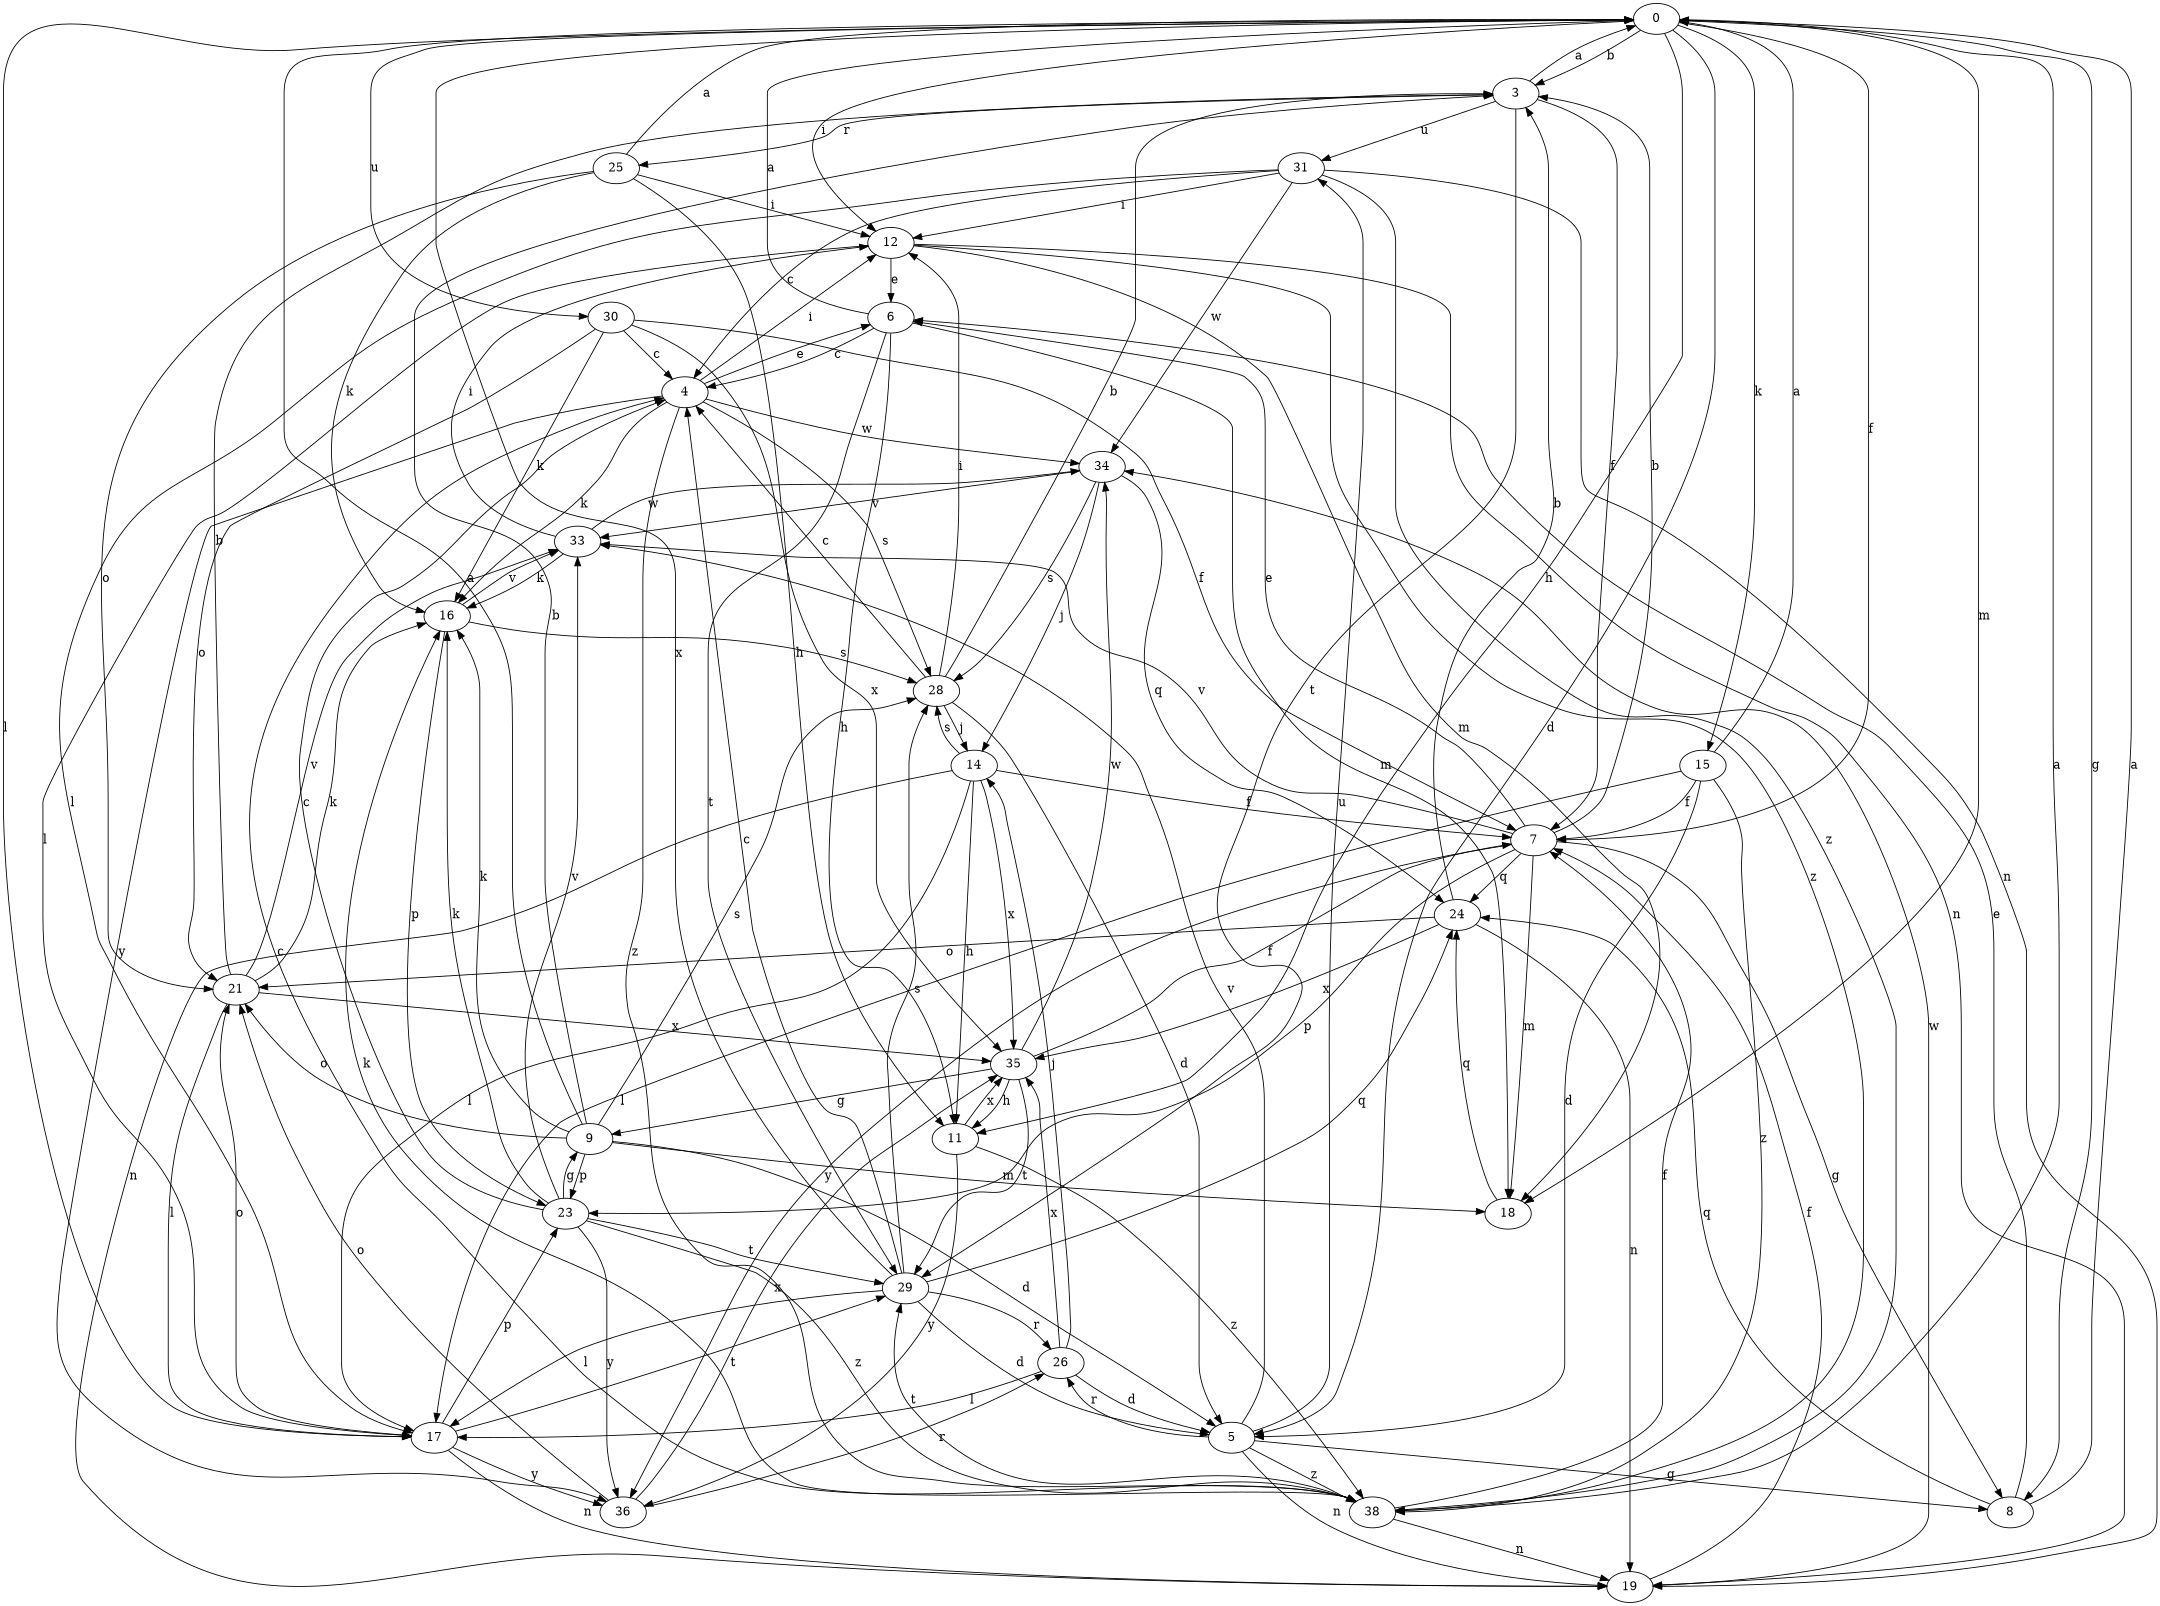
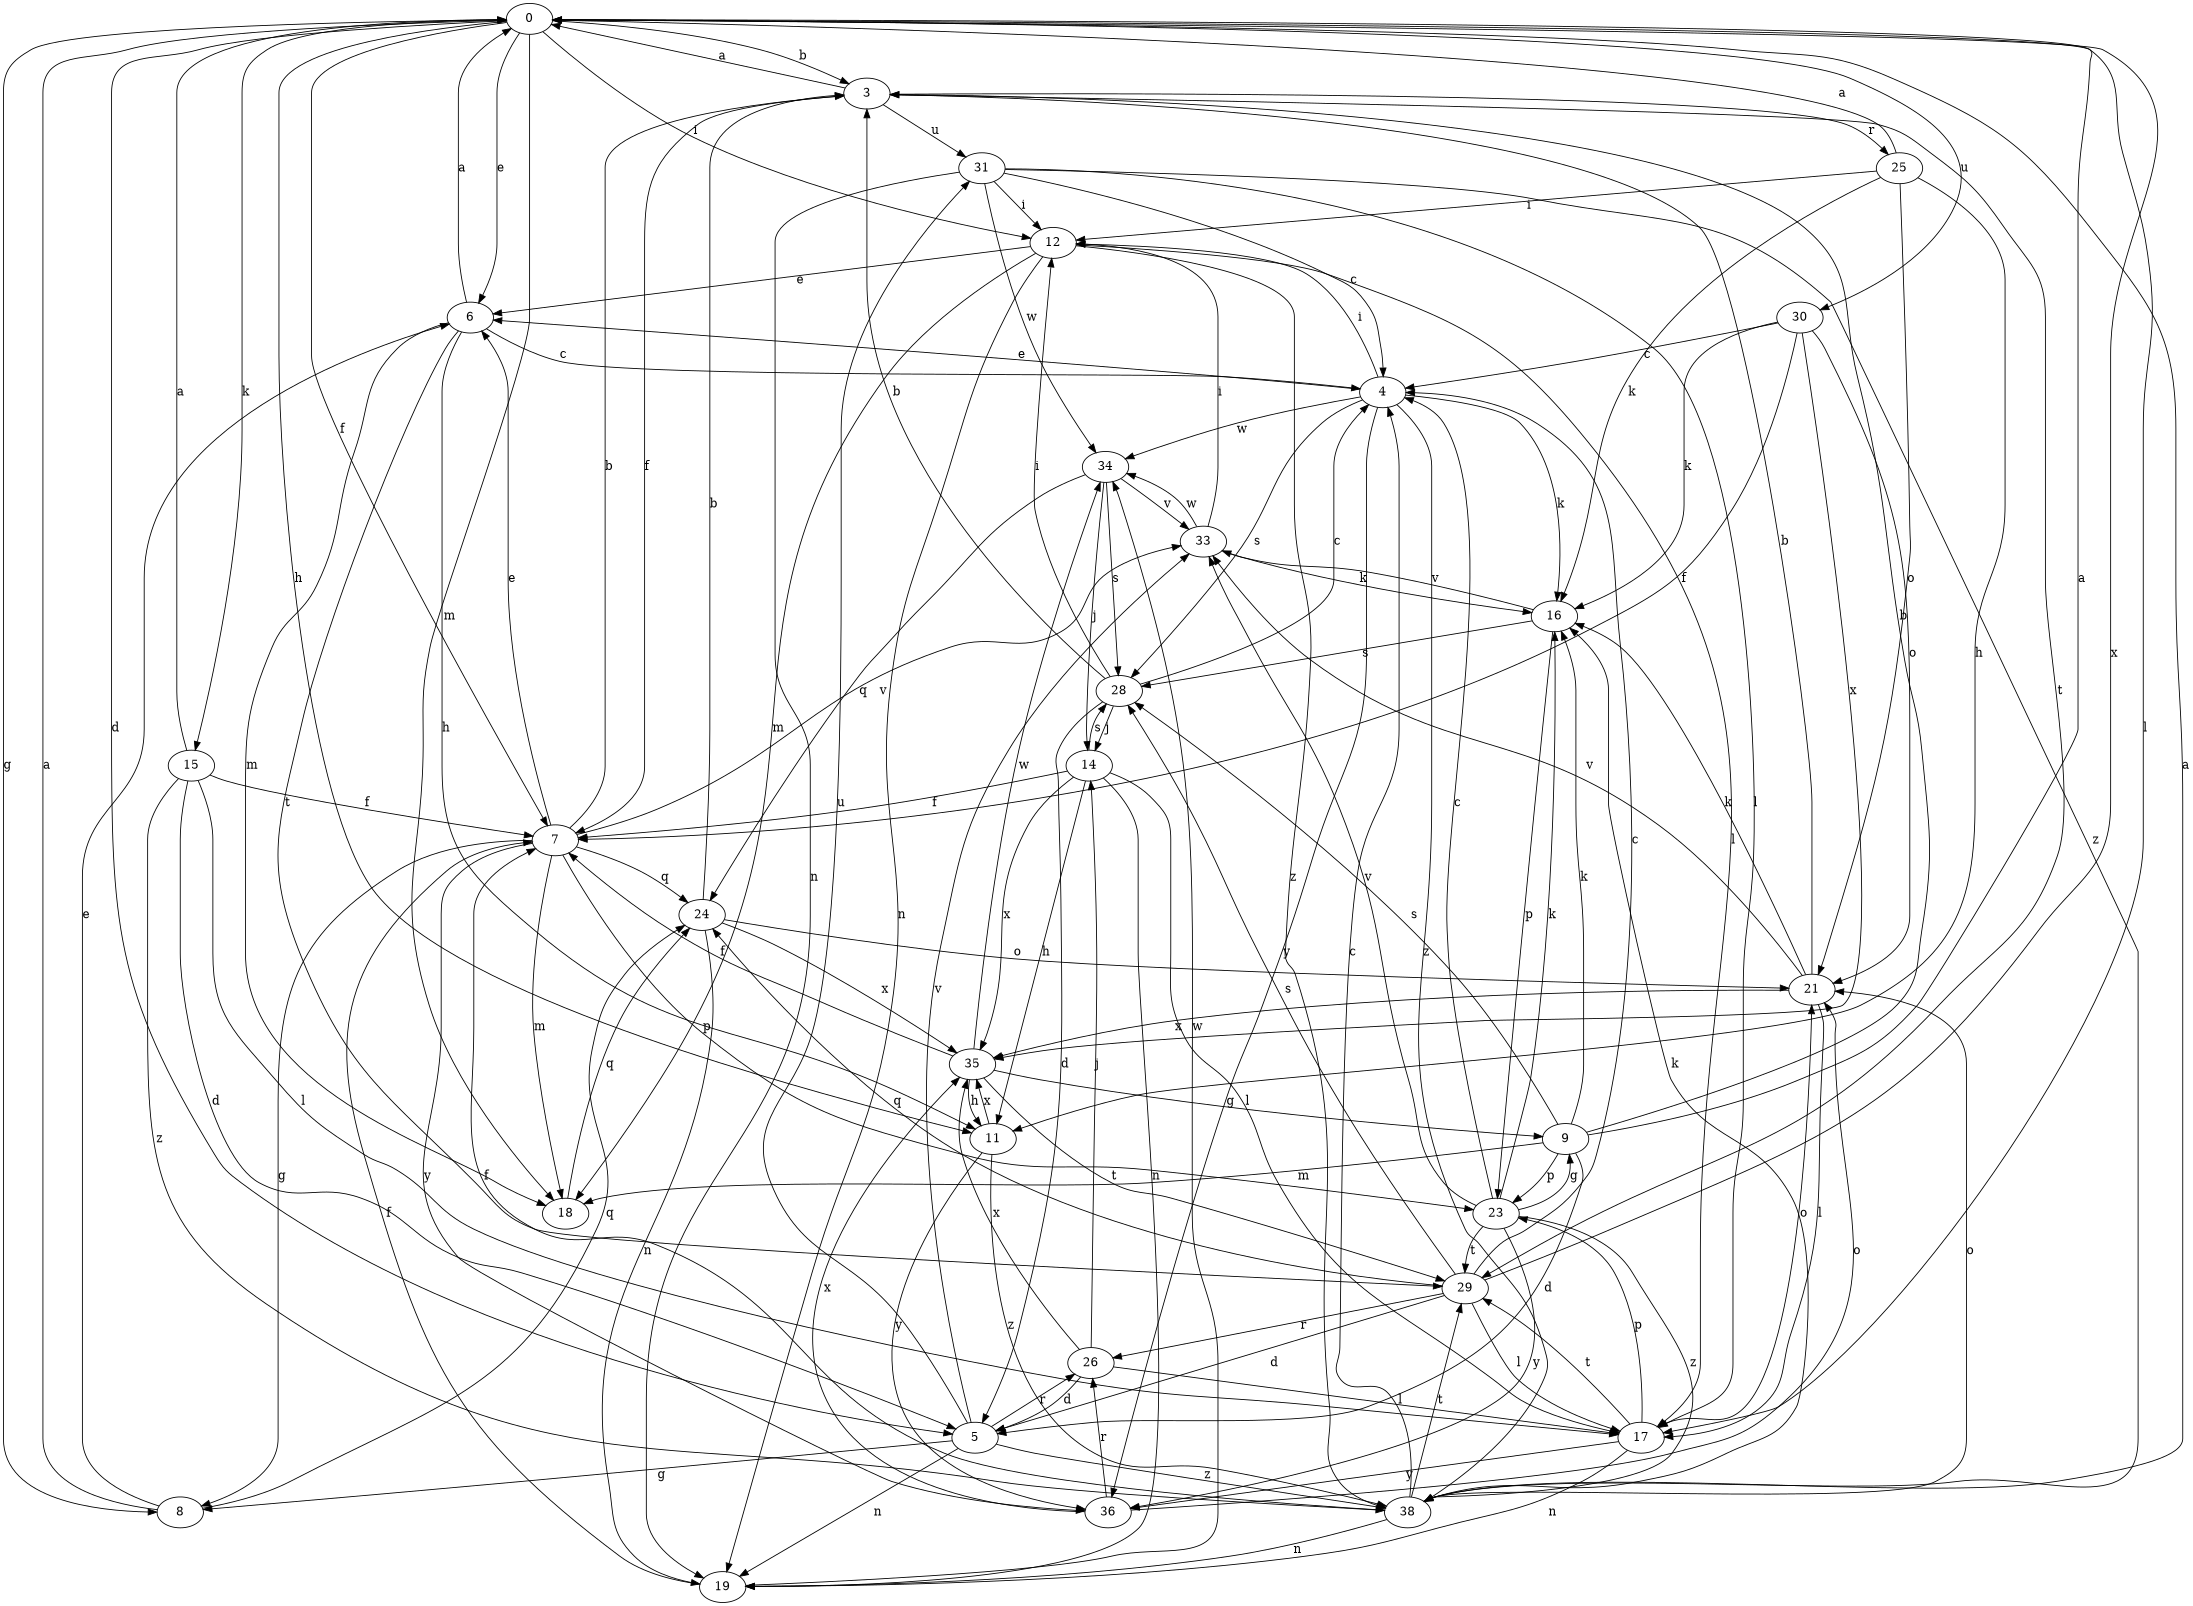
edge "0" -> "6": added, label "e"
edge "9" -> "21": now "38" -> "21"
